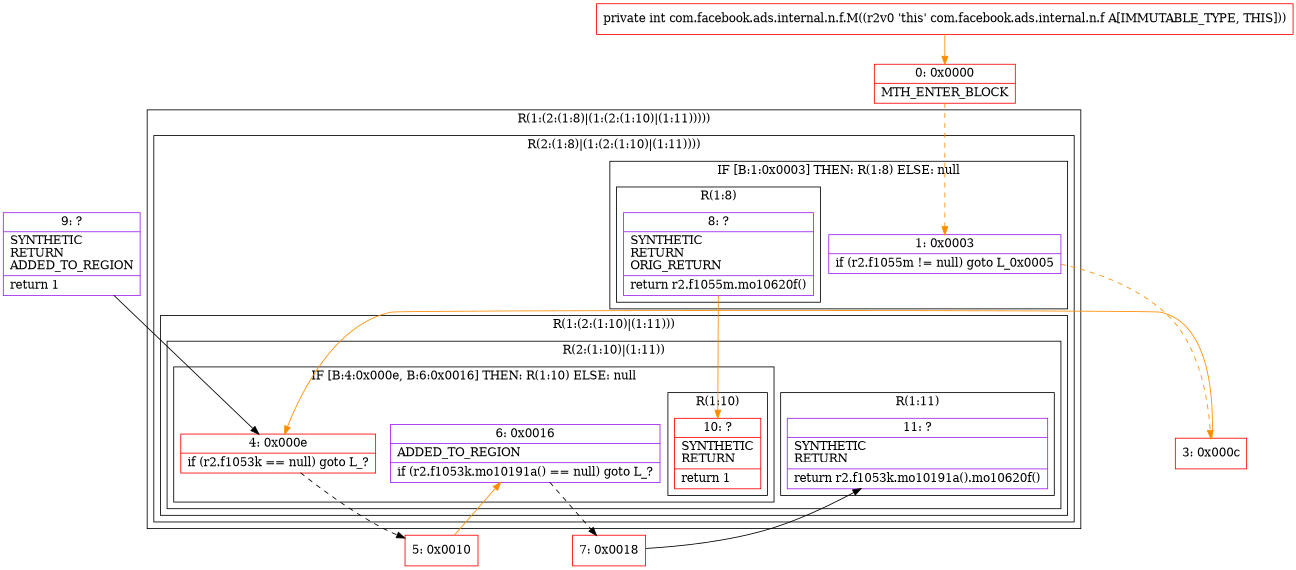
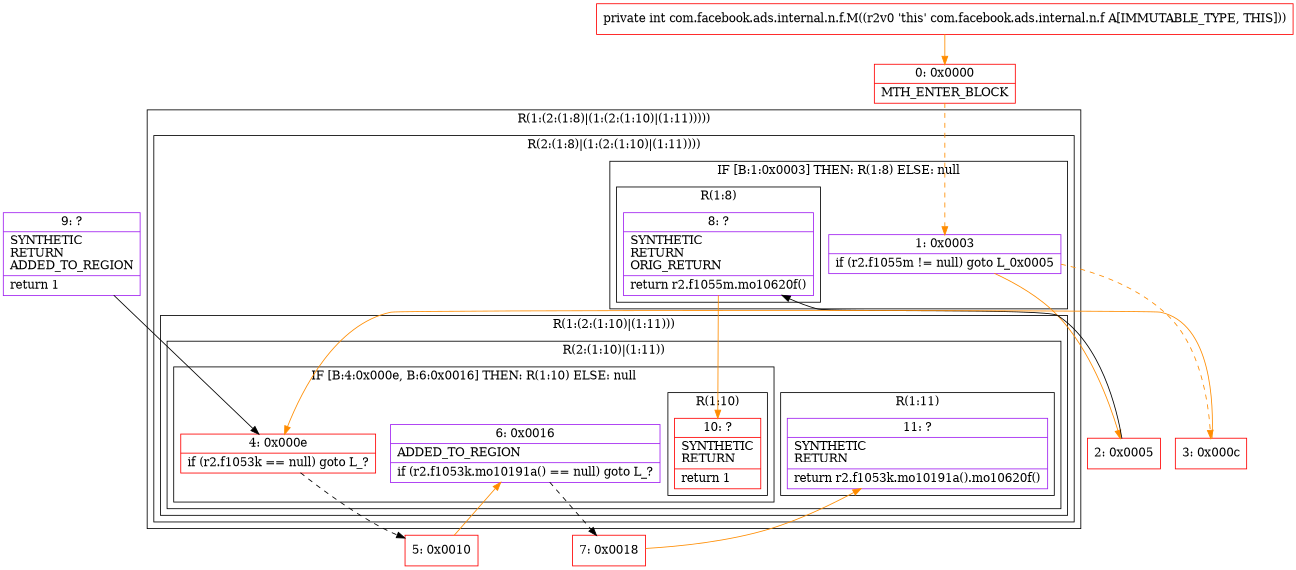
node "2: 0x0005": added
edge "7: 0x0018" -> "11: ?": color black -> darkorange
